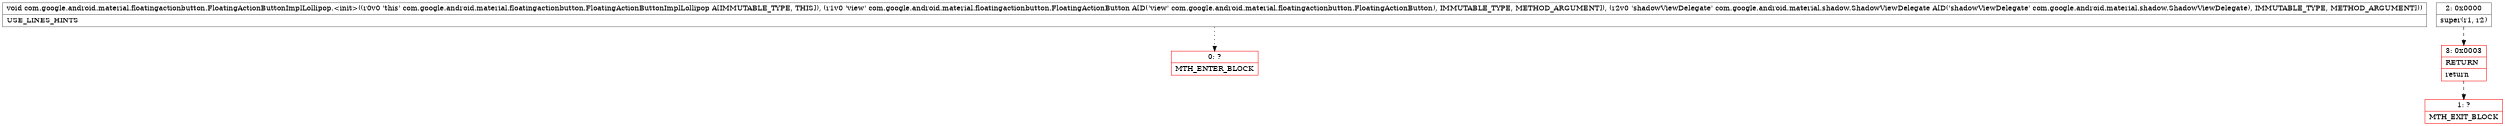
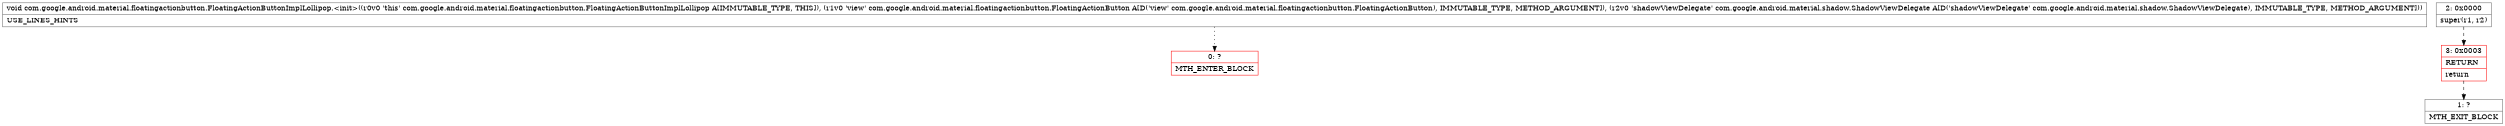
node "1: ?": color red -> gray40
